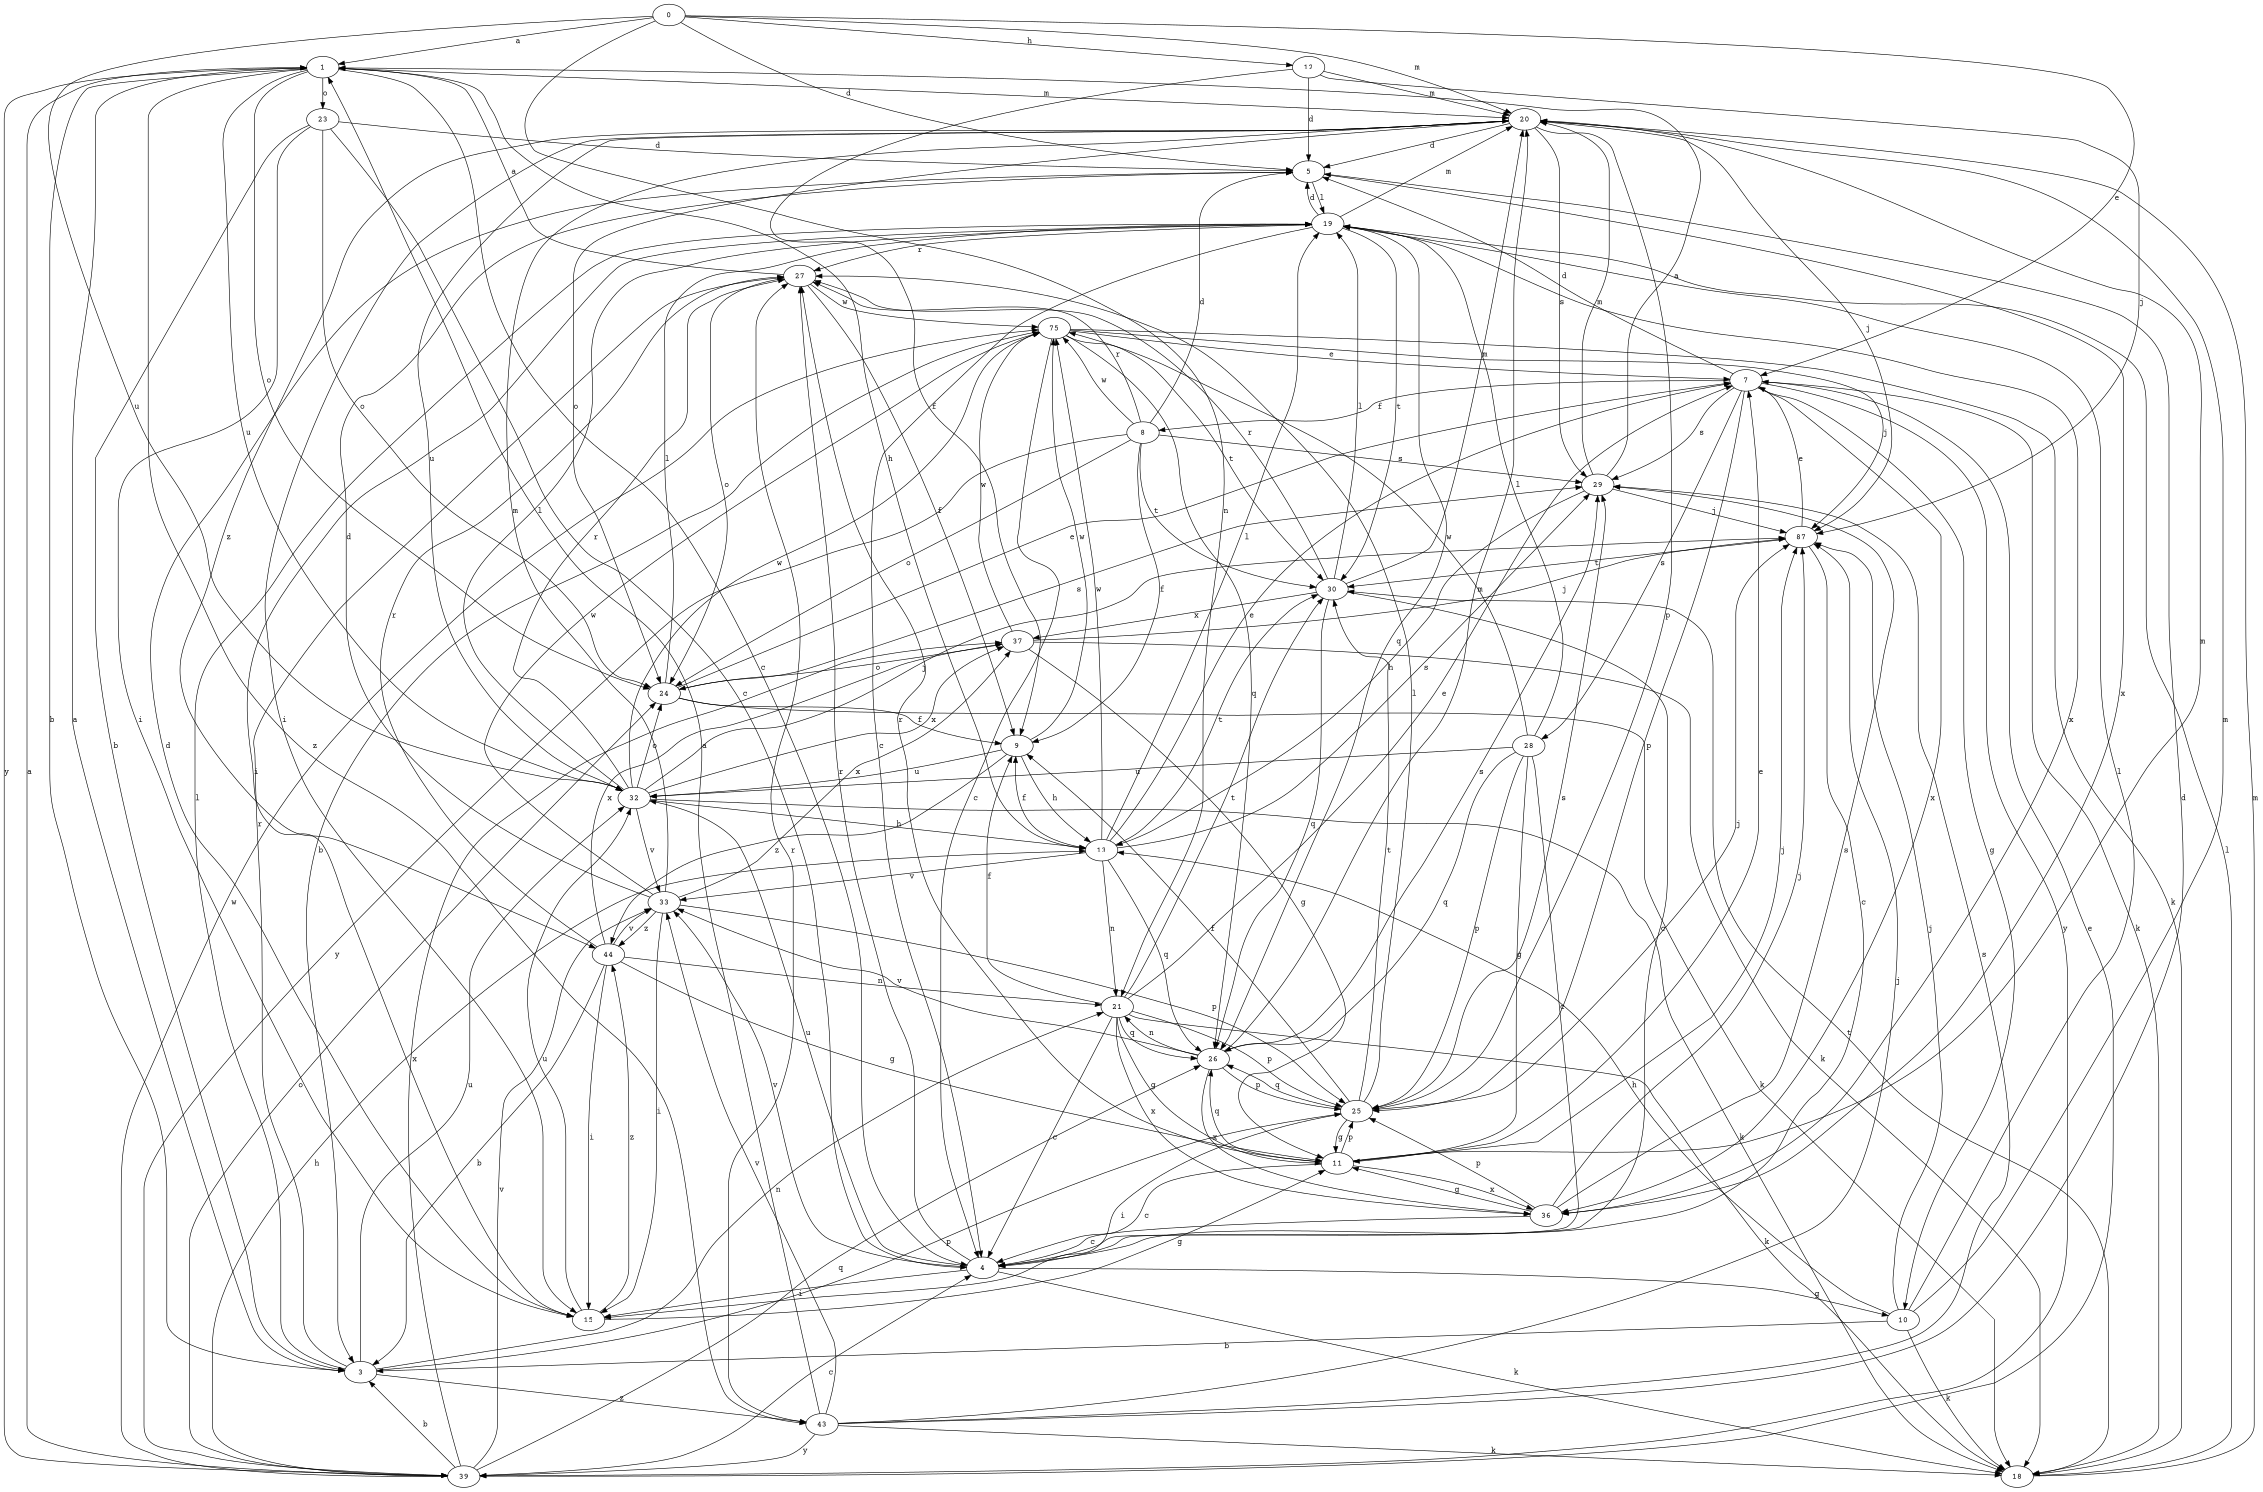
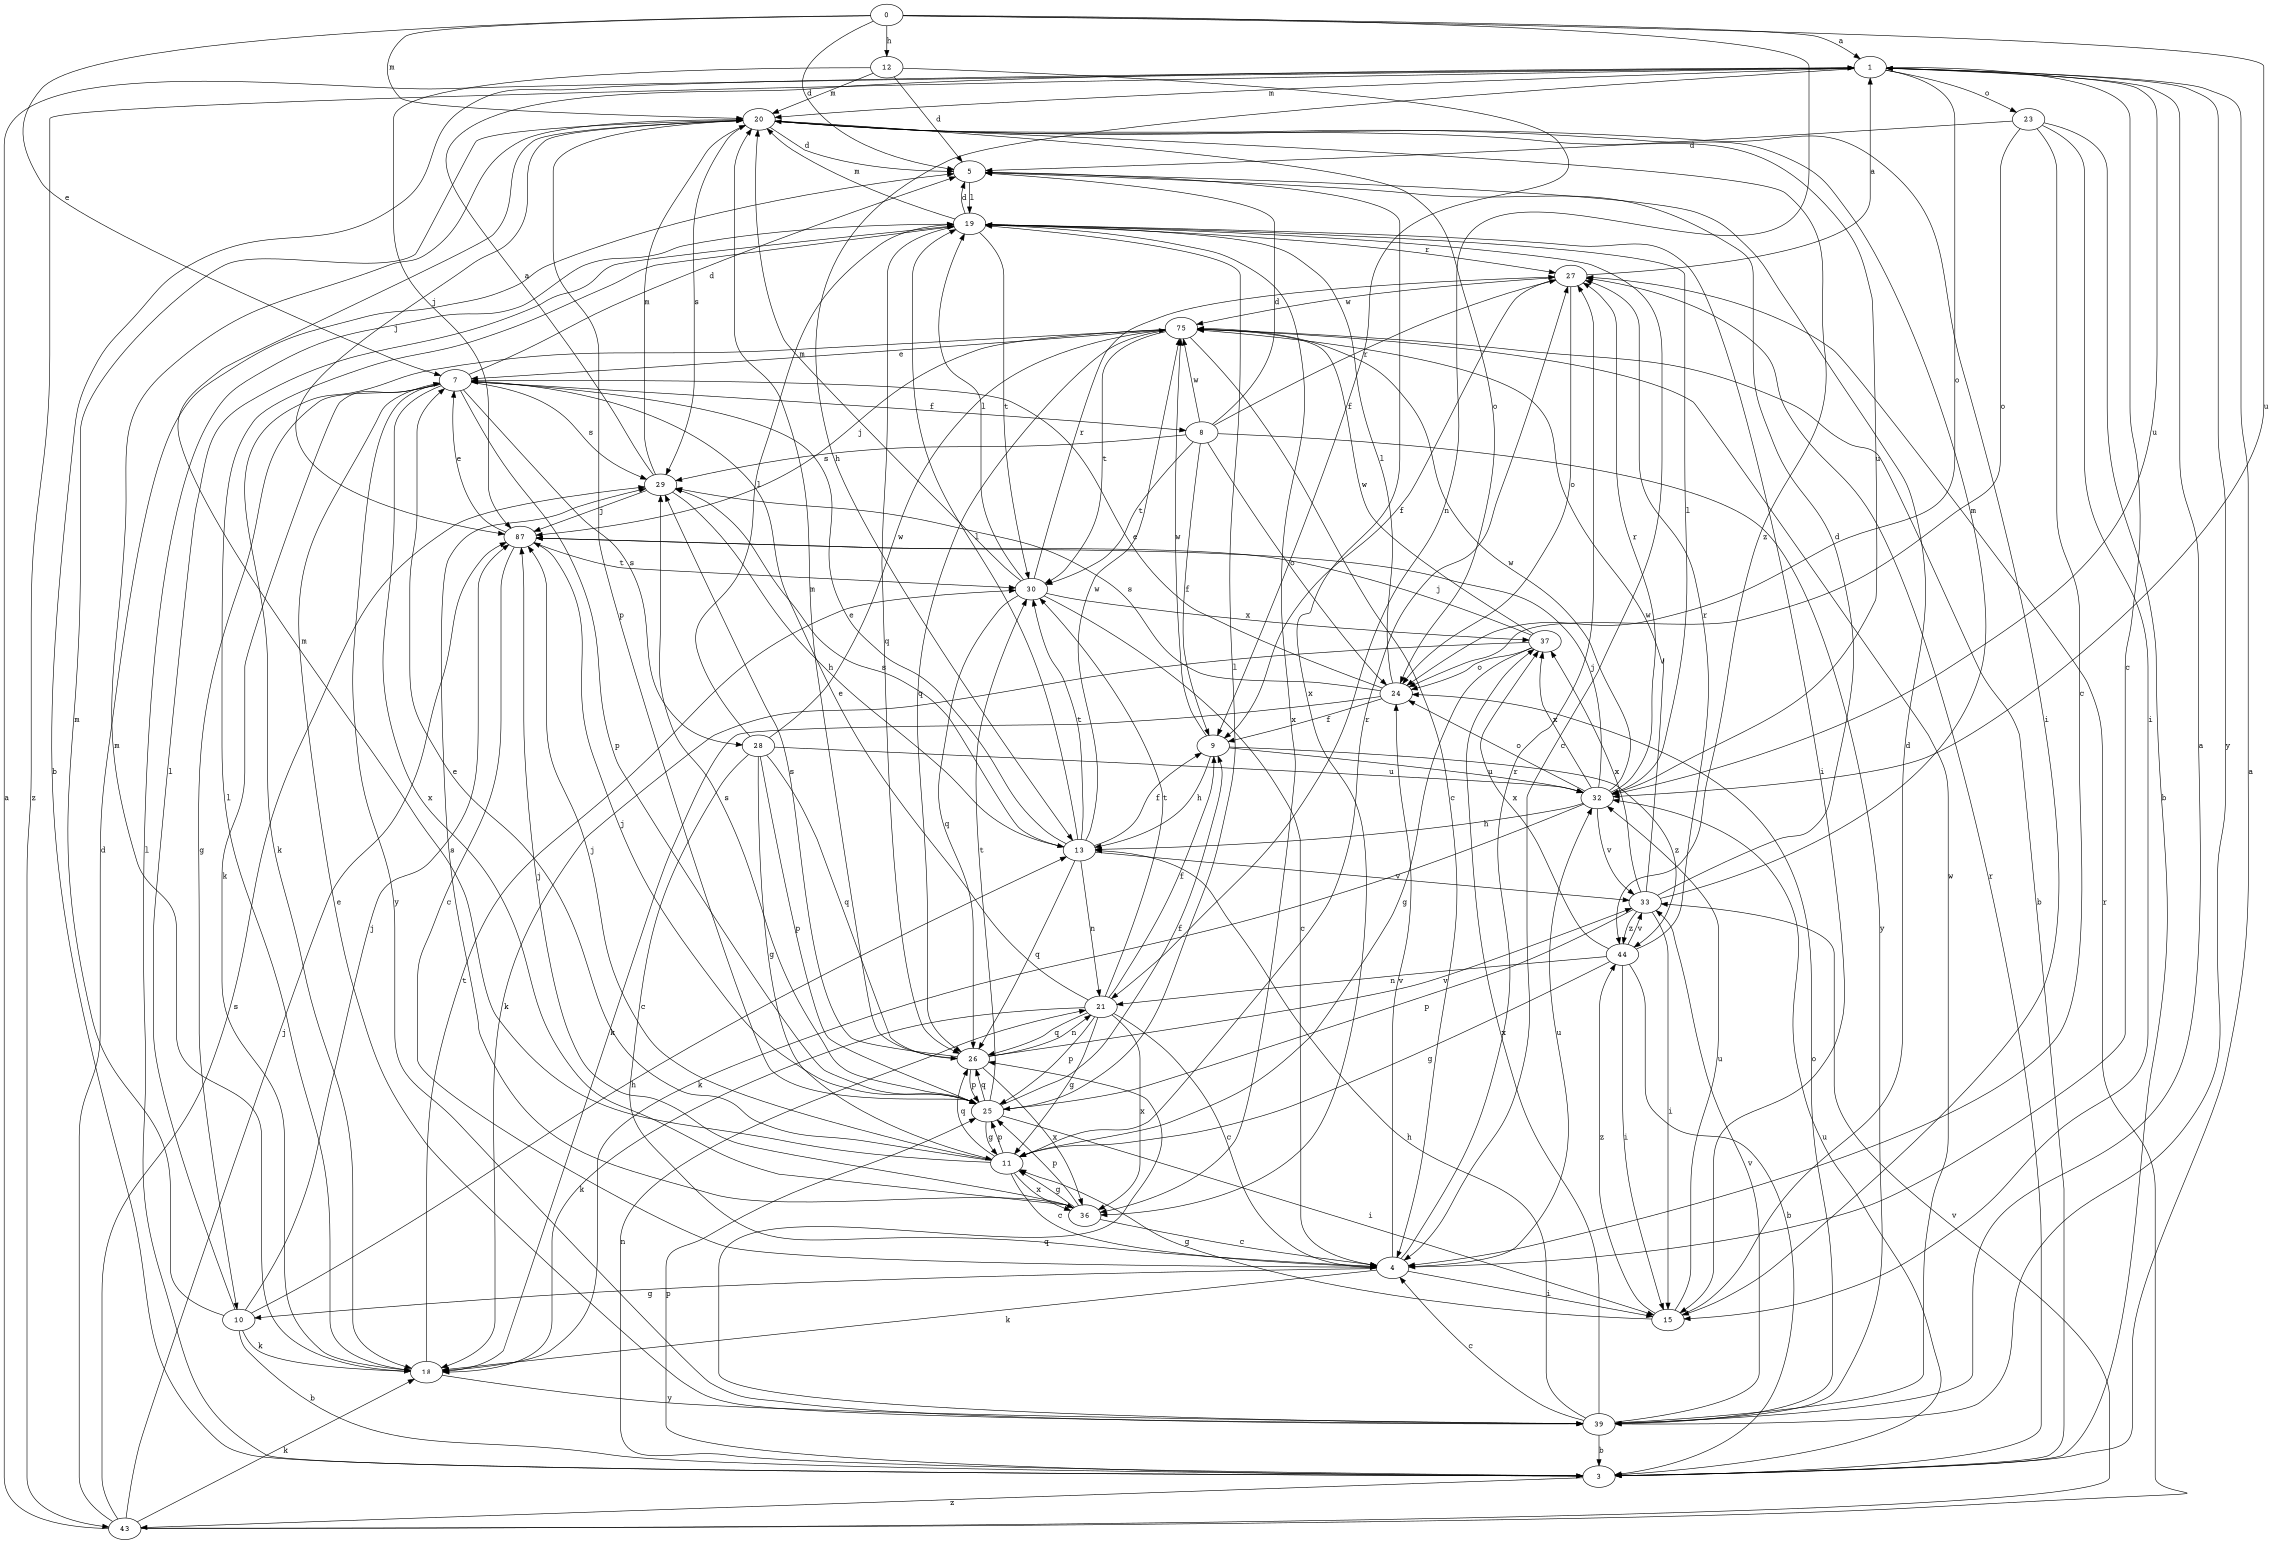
edge "25" -> "27": now "25" -> "19"
edge "4" -> "33": now "4" -> "24"
edge "43" -> "39": now "18" -> "39"
